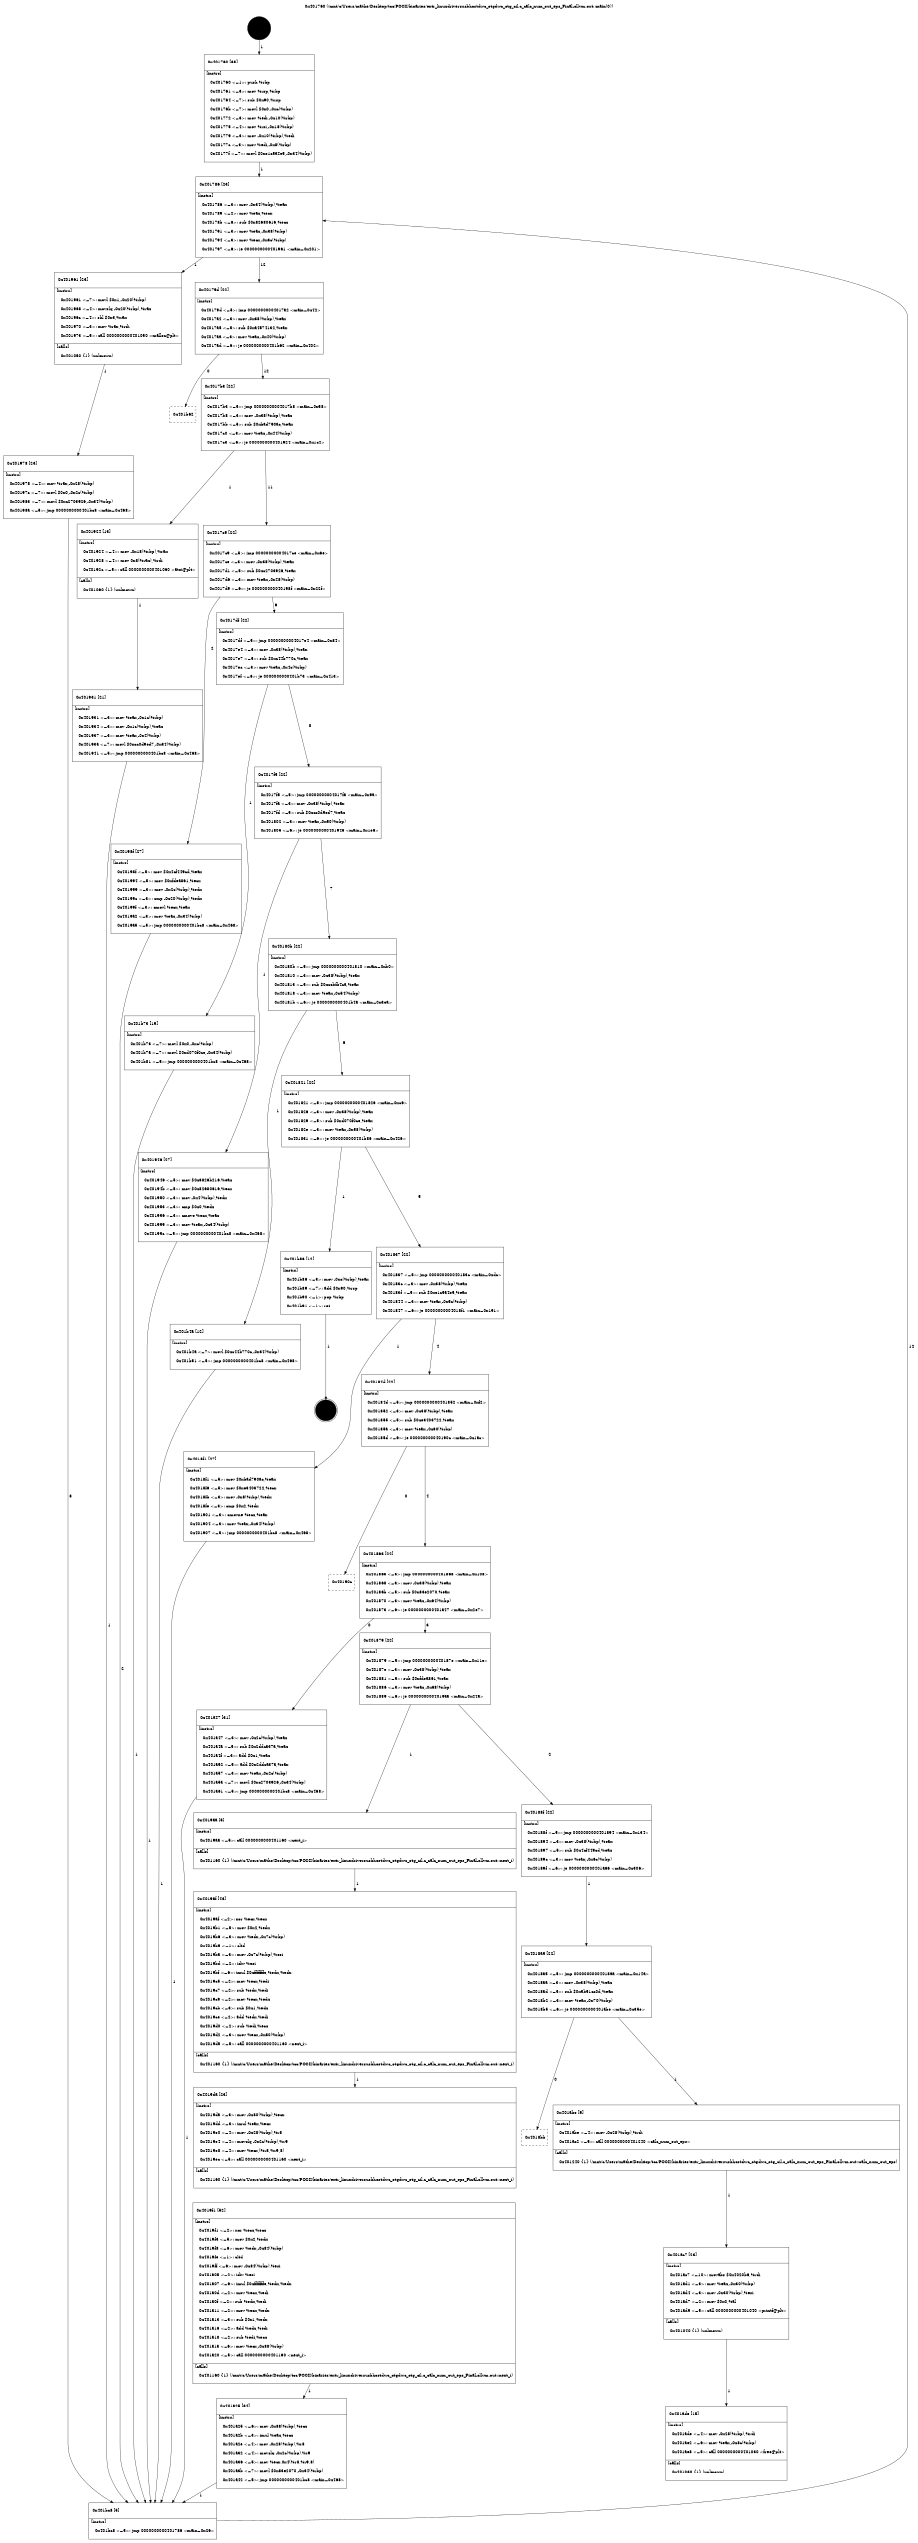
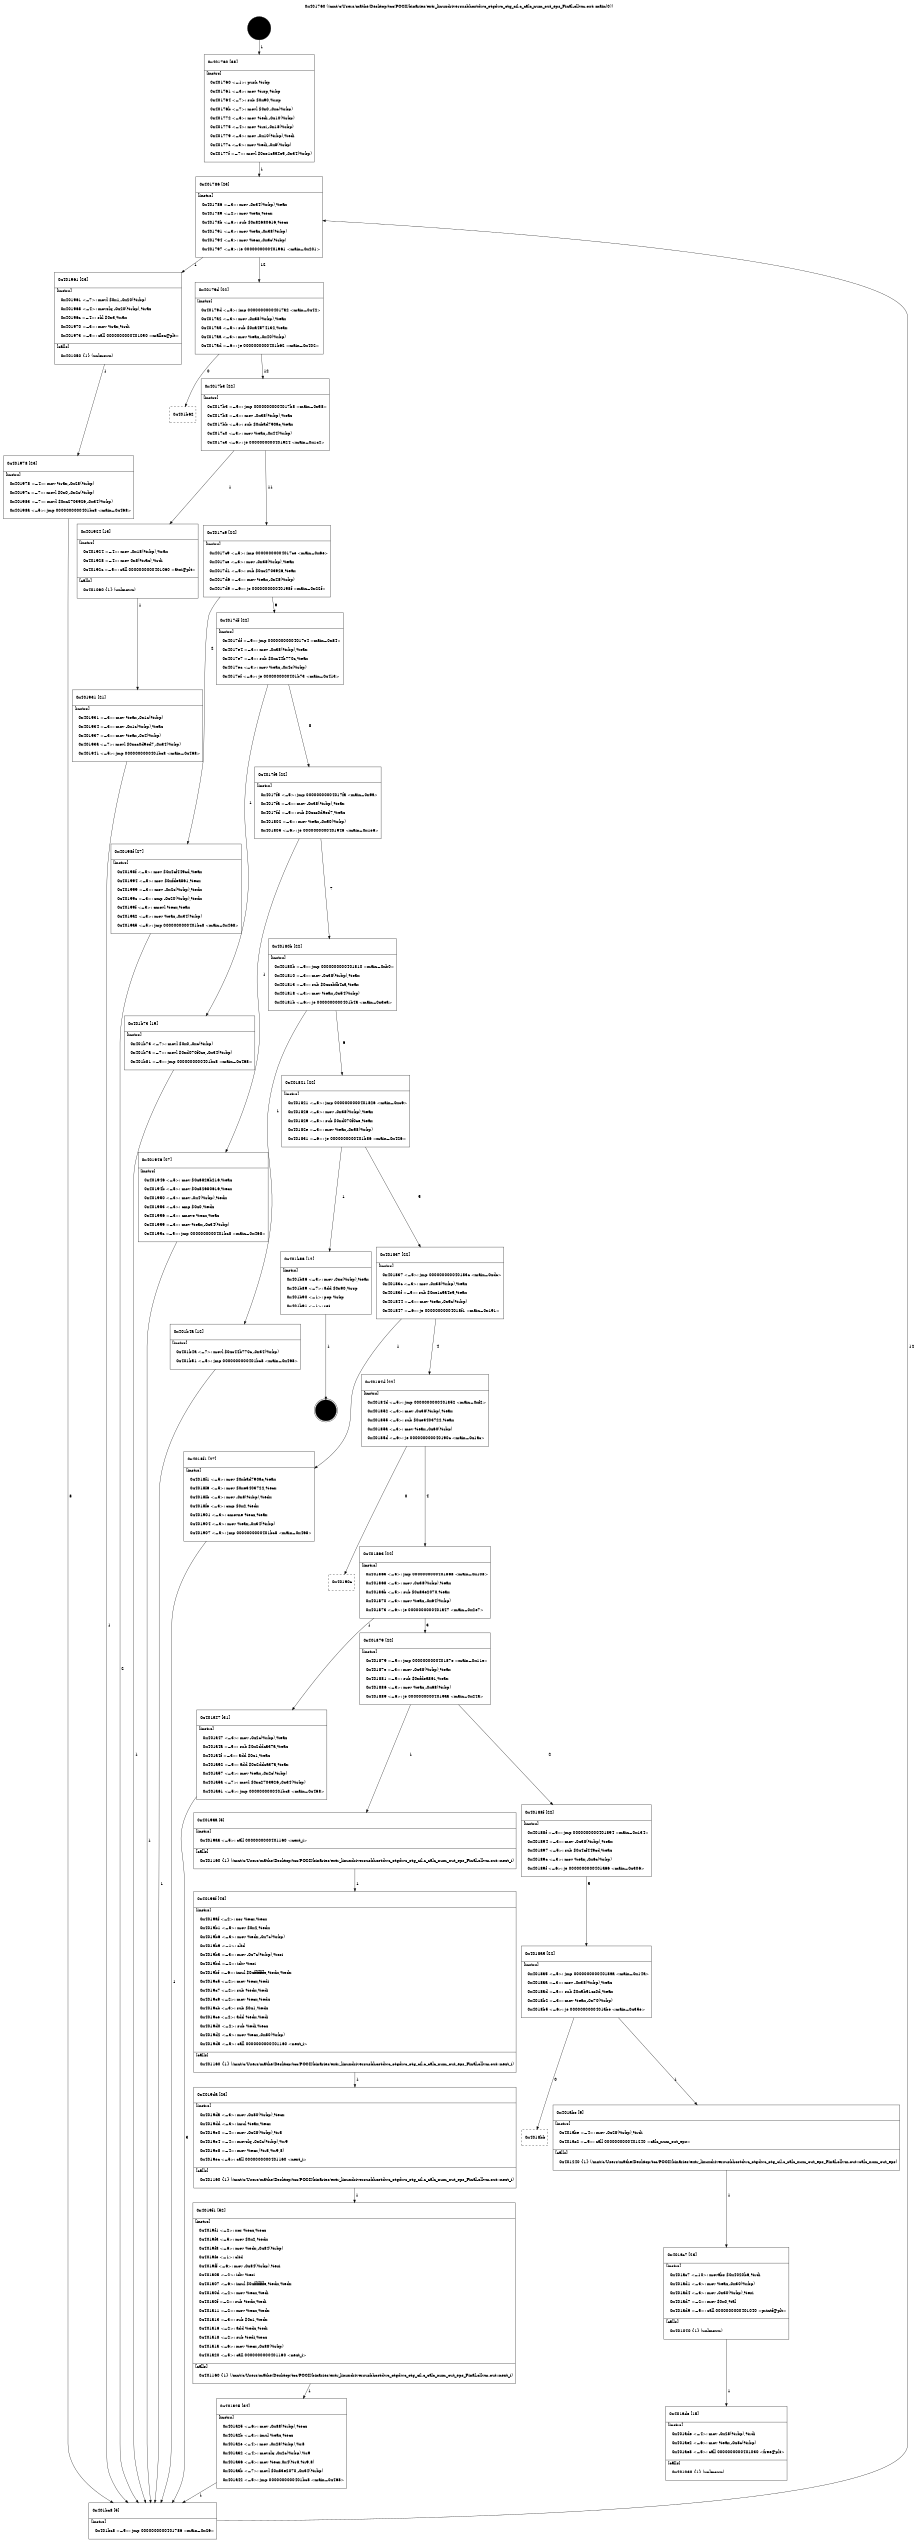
edge "0x401863 [22]" -> "0x401a47 [31]": label " 0" -> " 1"
edge "0x40188f [22]" -> "0x4018a5 [22]": label " 1" -> " 5"
edge "0x401a47 [31]" -> "0x401bc8 [5]": label " 1" -> " 3"
edge "0x4019da [23]" -> "0x4019f1 [52]": added, label "1"
